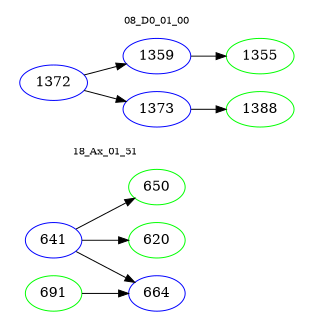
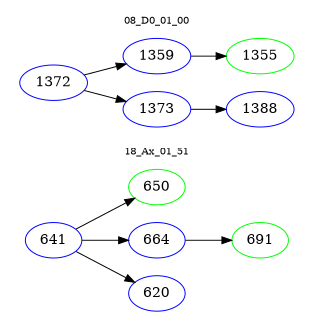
node "1388": color green -> blue
node "620": color green -> blue
edge "691" -> "664": reversed
